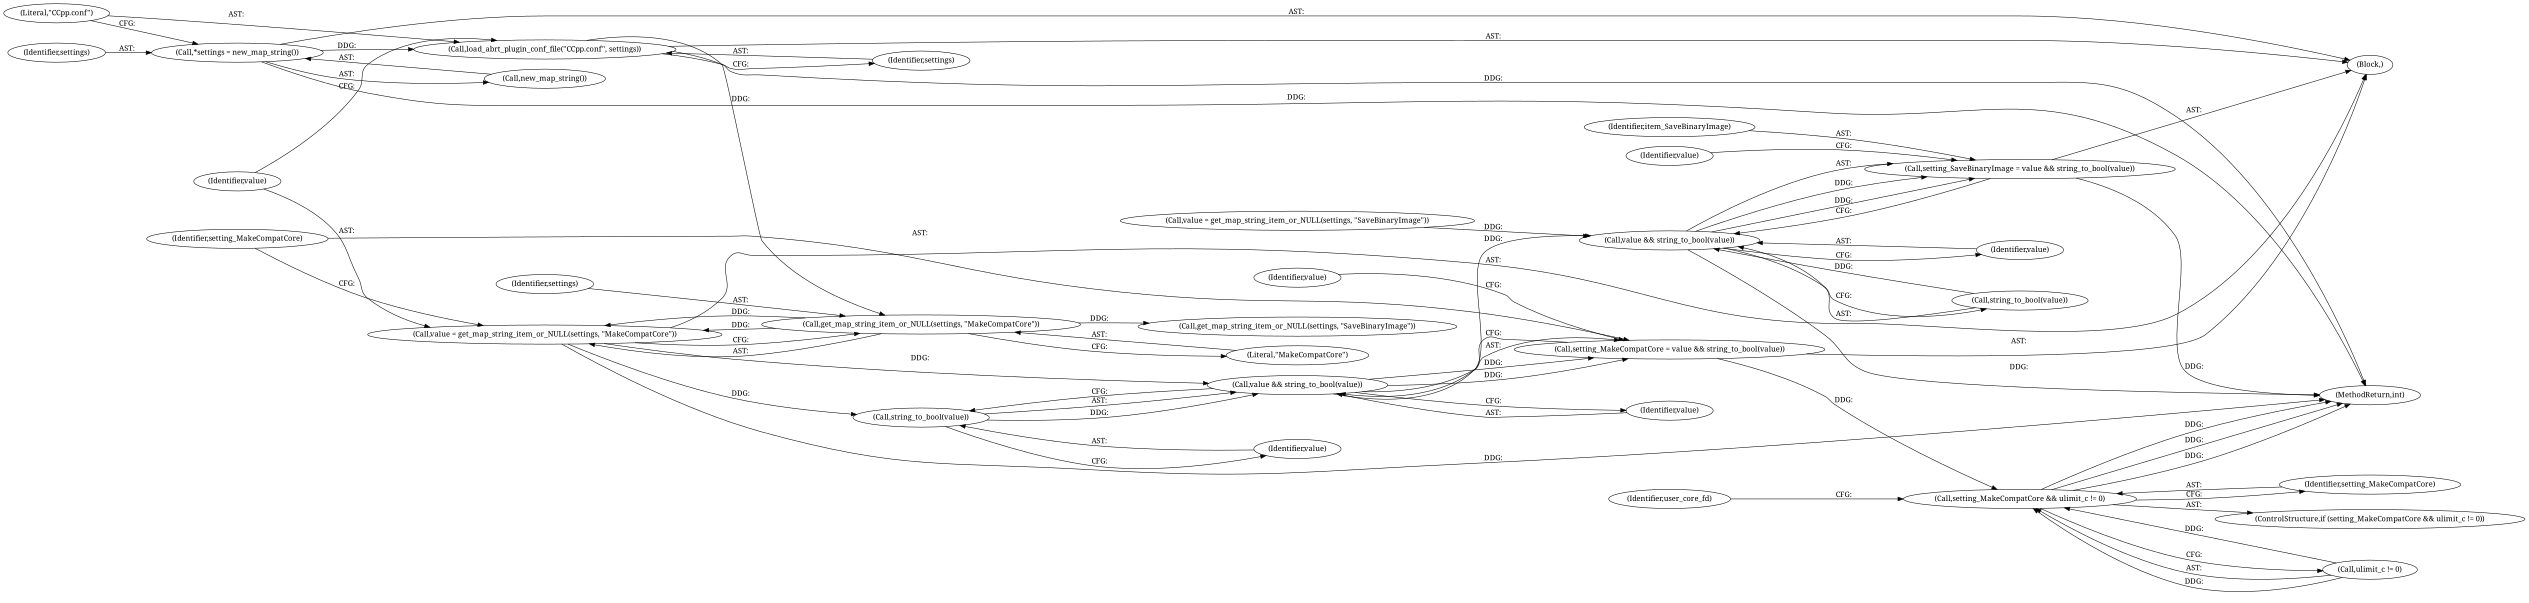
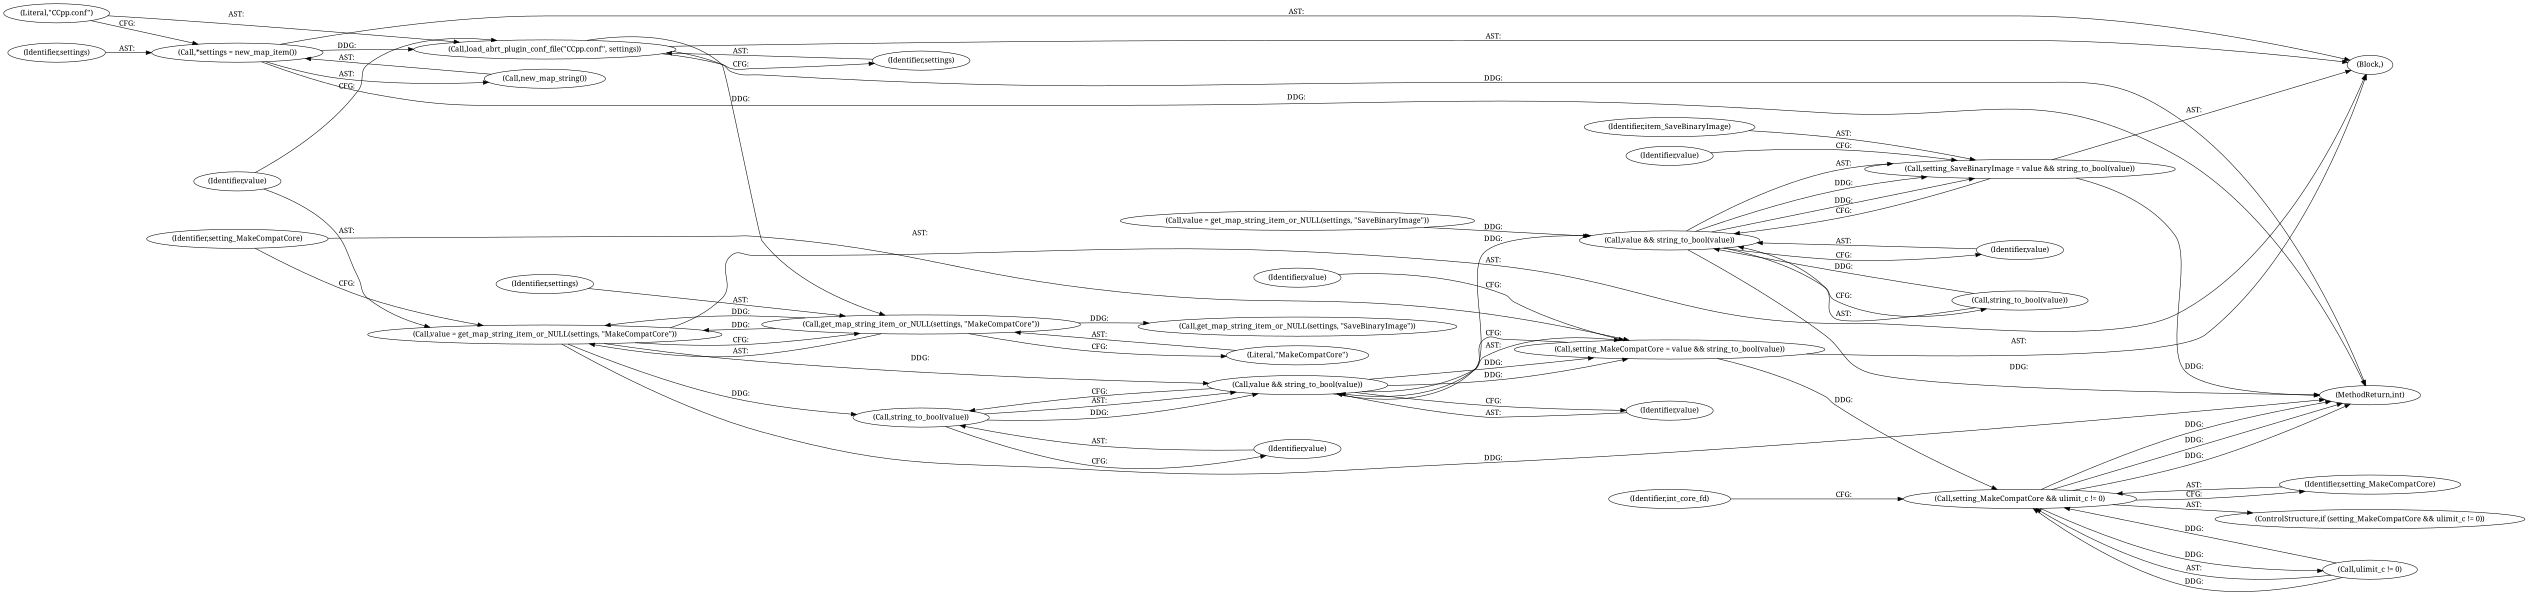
node "(Call,*settings = new_map_string())": label "(Call,*settings = new_map_string())" -> "(Call,*settings = new_map_item())"
node "(Identifier,user_core_fd)": label "(Identifier,user_core_fd)" -> "(Identifier,int_core_fd)"
edge "(Call,setting_MakeCompatCore && ulimit_c != 0)" -> "(Call,ulimit_c != 0)": label "CFG: " -> "DDG: "
